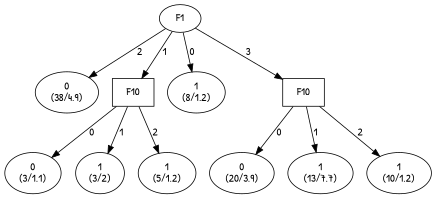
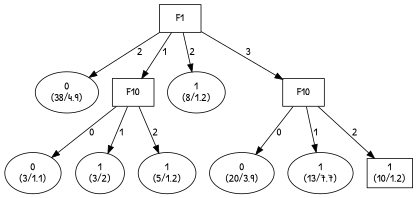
node "F1": shape ellipse -> box
edge "F1" -> "1 (8/1.2)": label "0" -> "2"
node "1 (10/1.2)": shape ellipse -> box
